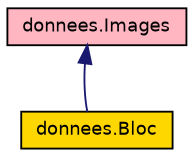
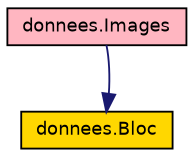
edge "donnees.Bloc" -> "donnees.Images": reversed
